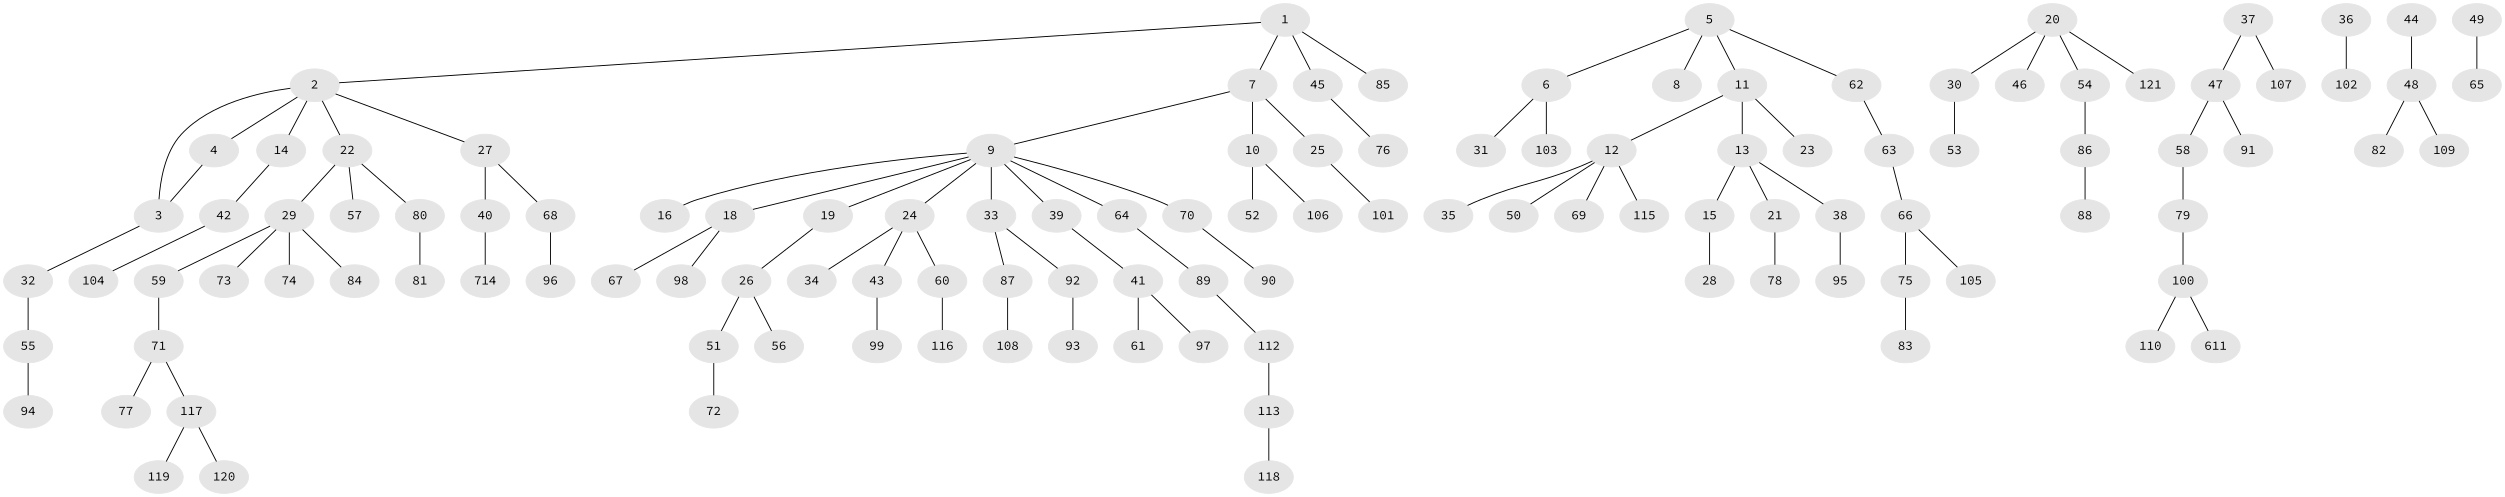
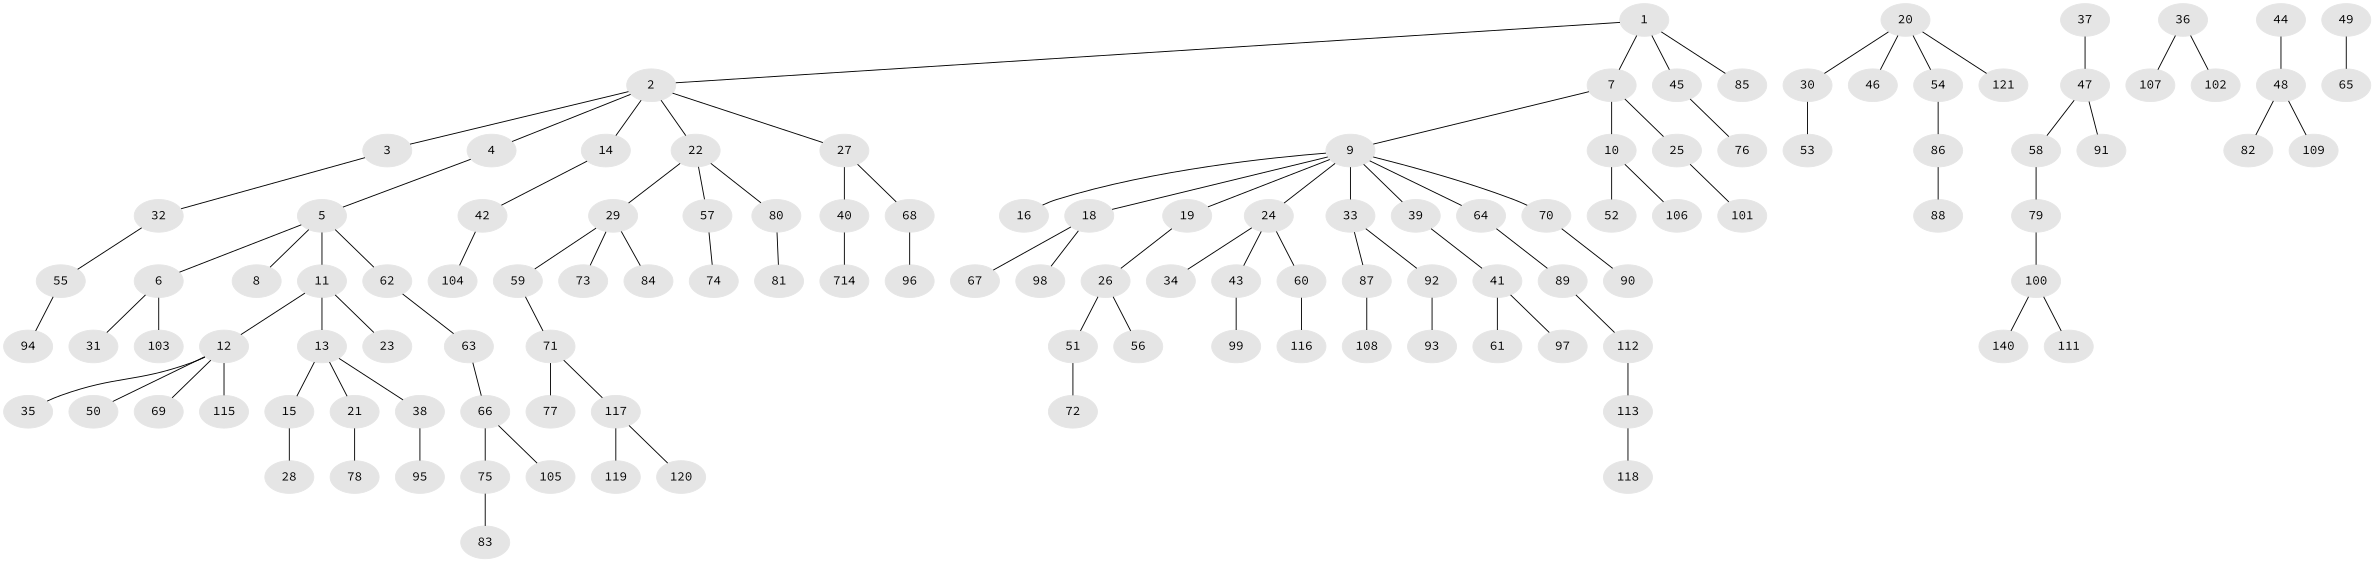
edge "37" -- "107": now "36" -- "107"
edge "4" -- "3": now "4" -- "5"
edge "29" -- "74": now "57" -- "74"
node "110": label "110" -> "140"
node "611": label "611" -> "111"
